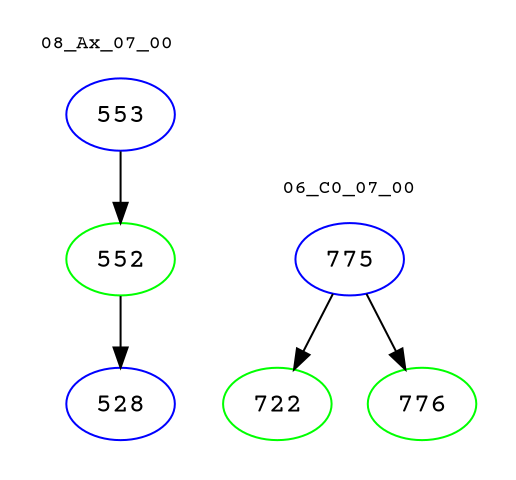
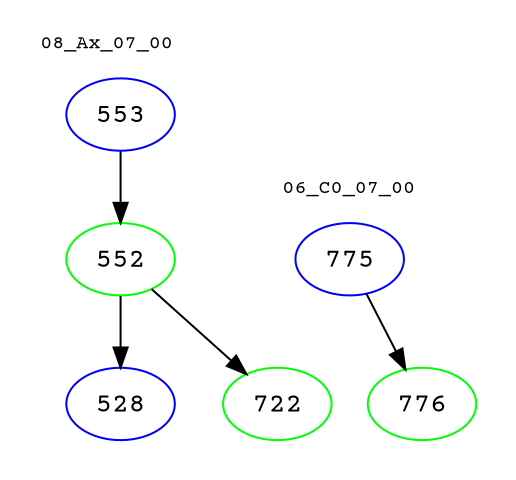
edge "775" -> "722": now "552" -> "722"
